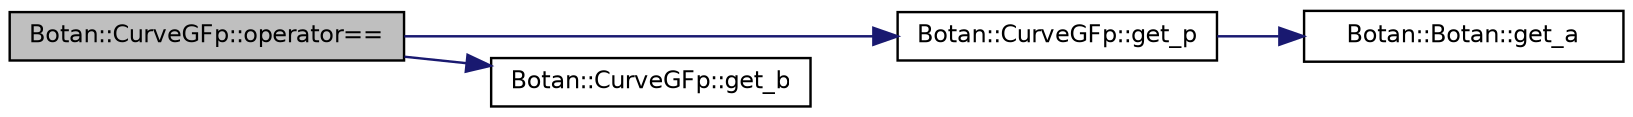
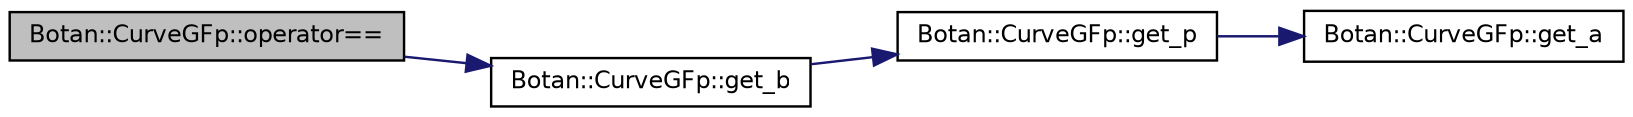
edge "Botan::CurveGFp::operator==" -> "Botan::CurveGFp::get_p": now "Botan::CurveGFp::get_b" -> "Botan::CurveGFp::get_p"
node "Botan::Botan::get_a": label "Botan::Botan::get_a" -> "Botan::CurveGFp::get_a"
